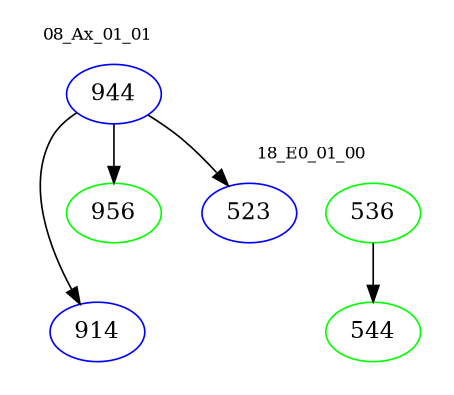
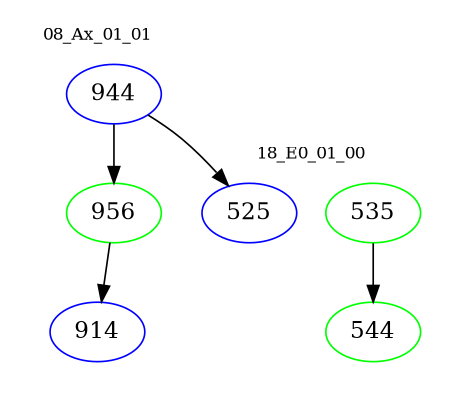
edge "944" -> "914": now "956" -> "914"
node "523": label "523" -> "525"
node "536": label "536" -> "535"
